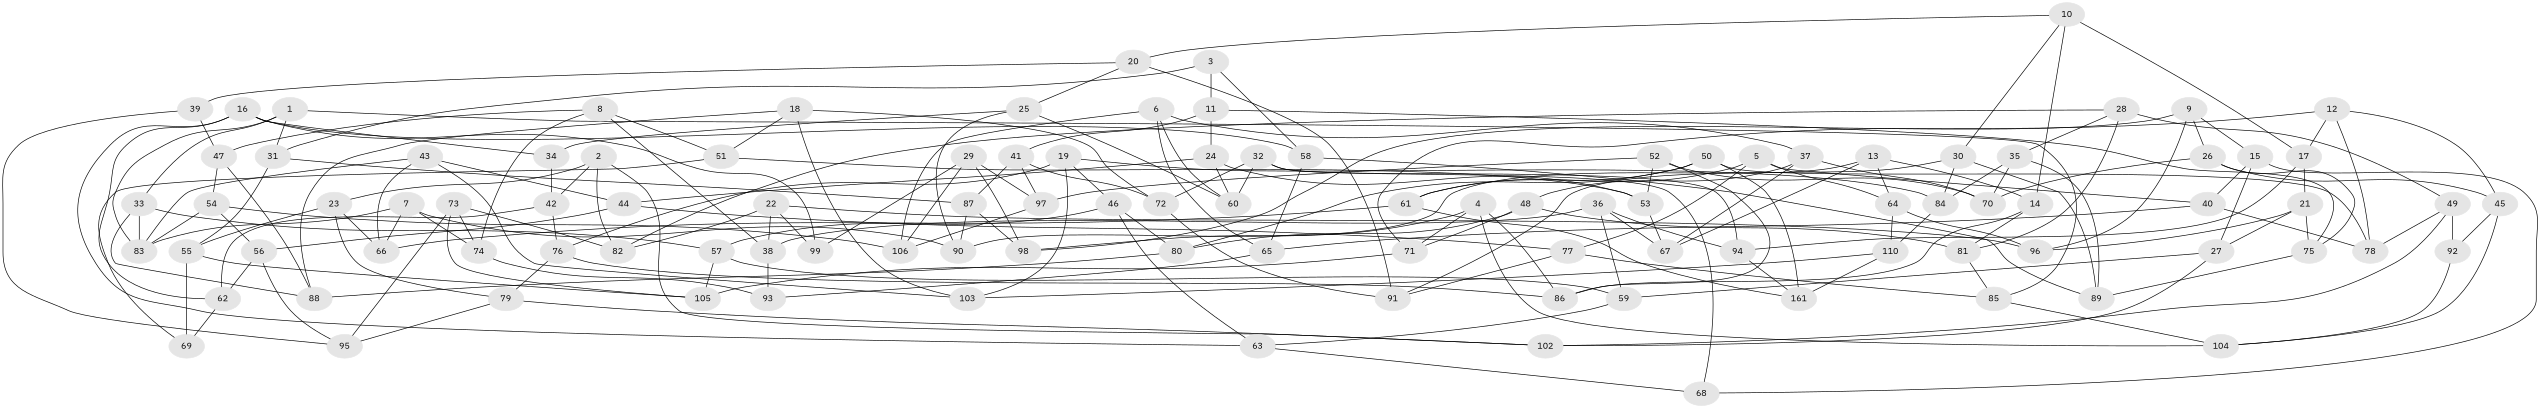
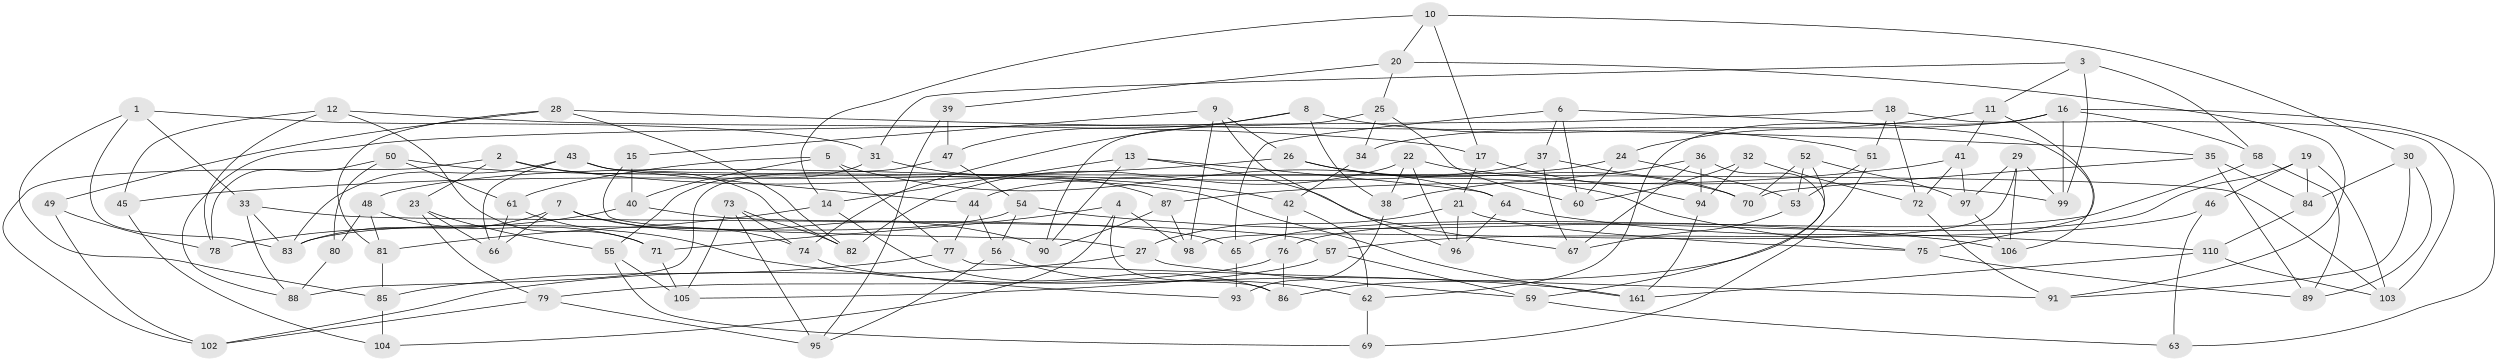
edge "3" -- "99": added
edge "46" -- "80": removed
node "92": removed
node "68": removed
